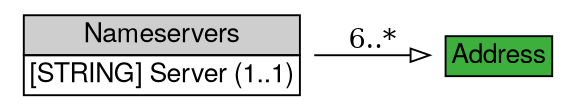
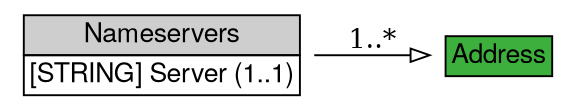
edge "Nameservers" -> "Address": label "6..*" -> "1..*"
